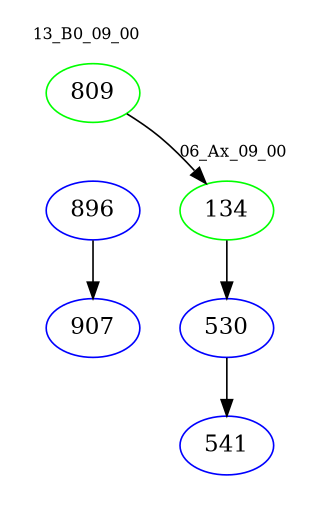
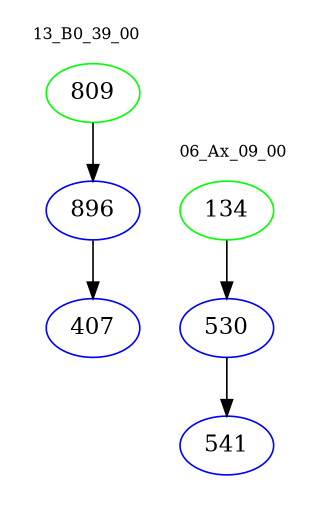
cluster "13_B0_09_00": label "13_B0_09_00" -> "13_B0_39_00"
edge "809" -> "134": now "809" -> "896"
node "907": label "907" -> "407"
